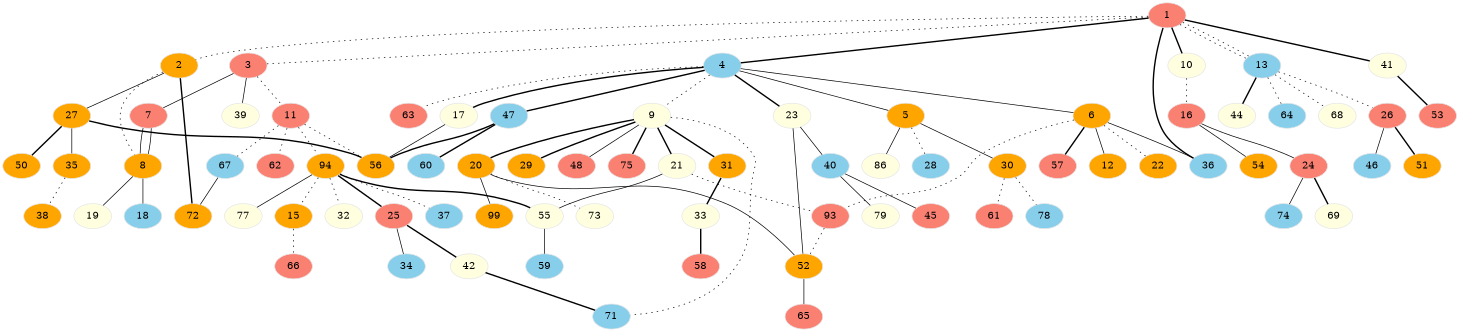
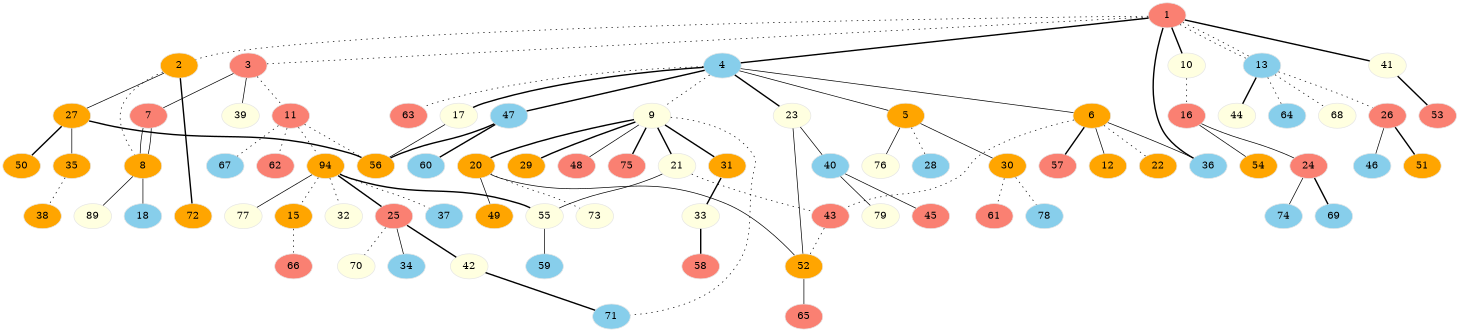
node "86": label "86" -> "76"
edge "67" -- "72": removed
node "19": label "19" -> "89"
node "99": label "99" -> "49"
node "93": label "93" -> "43"
node "69": fillcolor lightyellow -> skyblue
node "70": added
